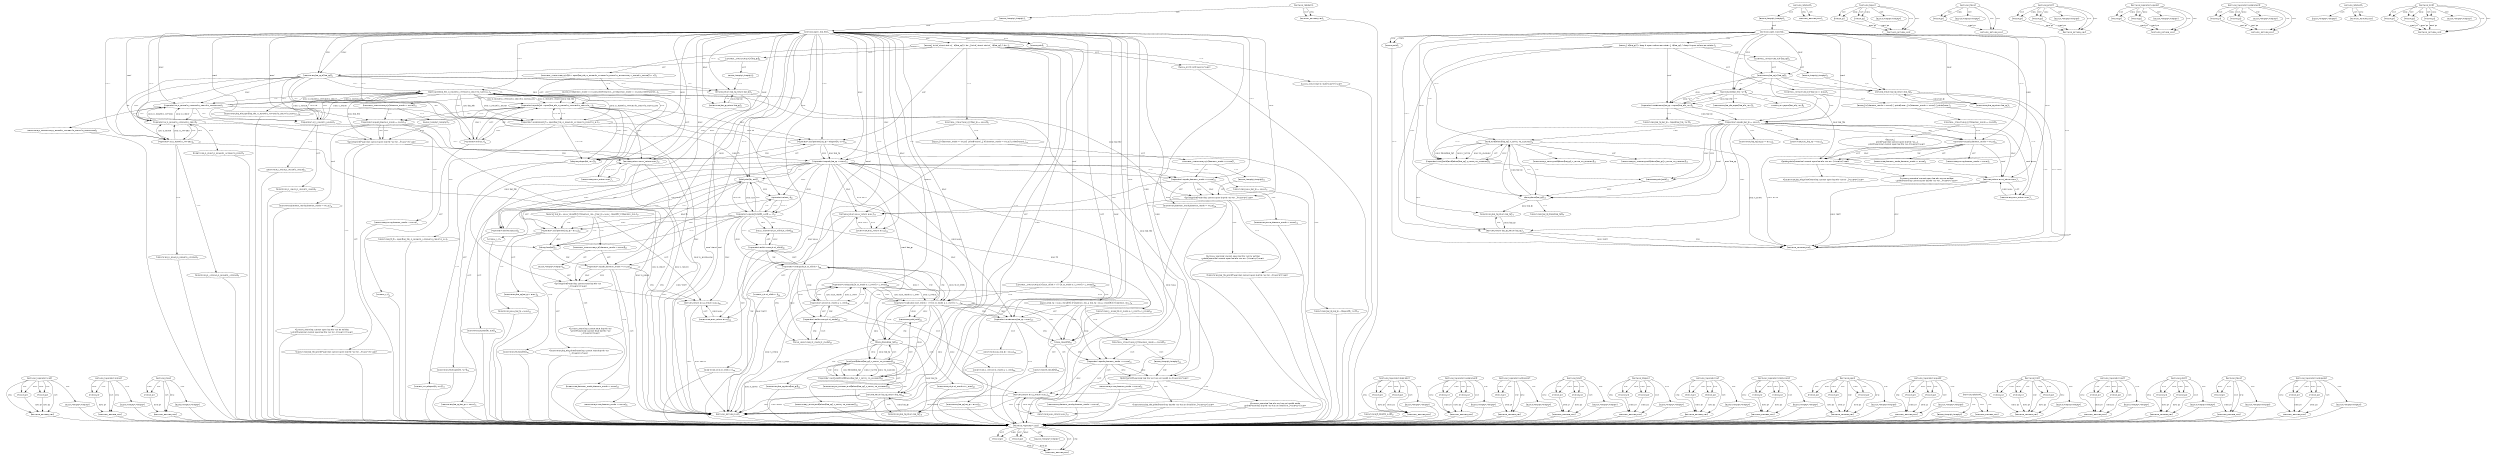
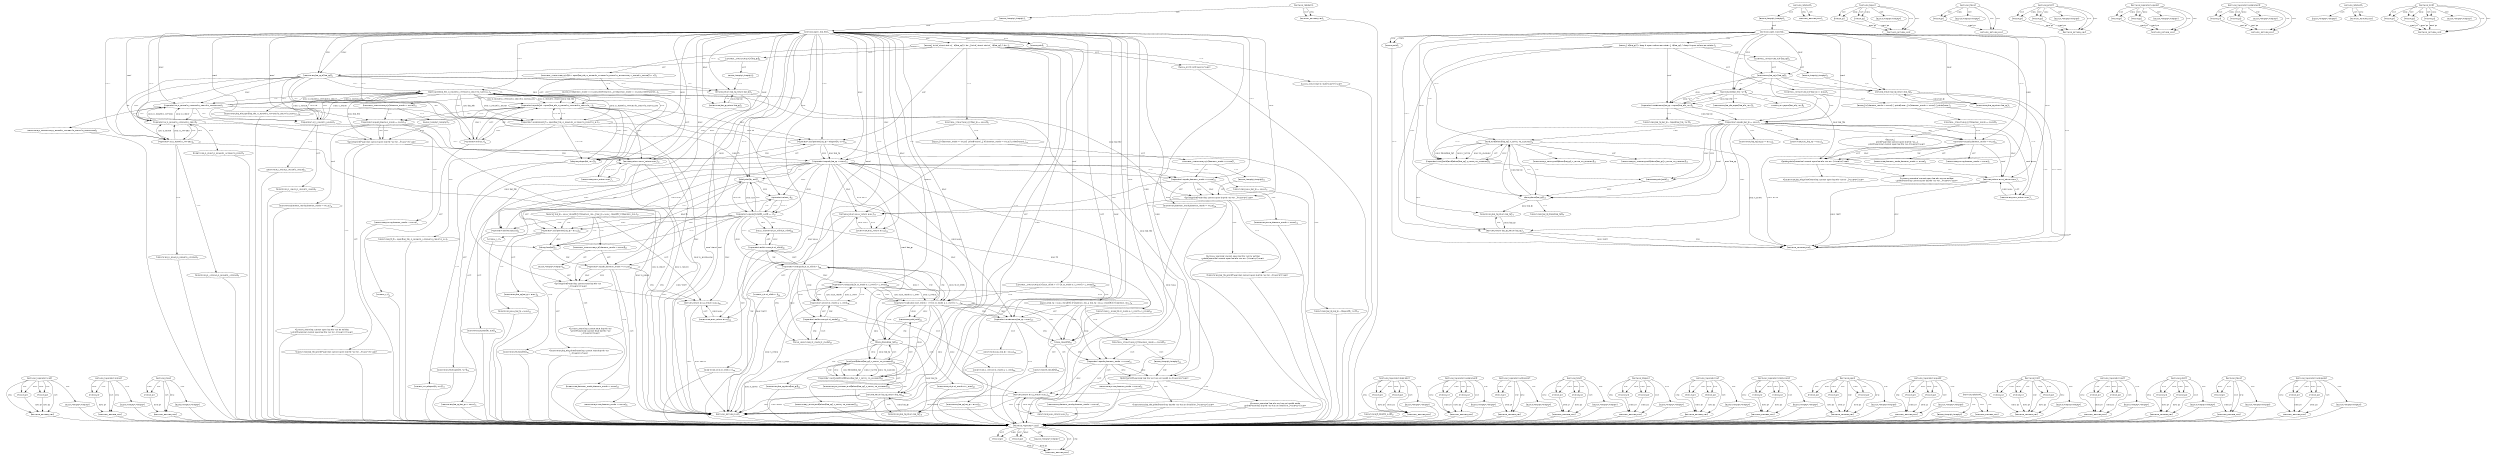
edge "(fstat,fstat(fh, &st))" -> "(<operator>.addressOf,&st)": now "(<operator>.equals,(fstat(fh, &st)) == -1)" -> "(<operator>.addressOf,&st)"
edge "(<operator>.fieldAccess,st.st_mode)" -> "(<operator>.notEquals,(st.st_mode & S_IFMT) != S_IFREG)": now "(<operator>.notEquals,st.st_nlink != 1)" -> "(<operator>.notEquals,(st.st_mode & S_IFMT) != S_IFREG)"
